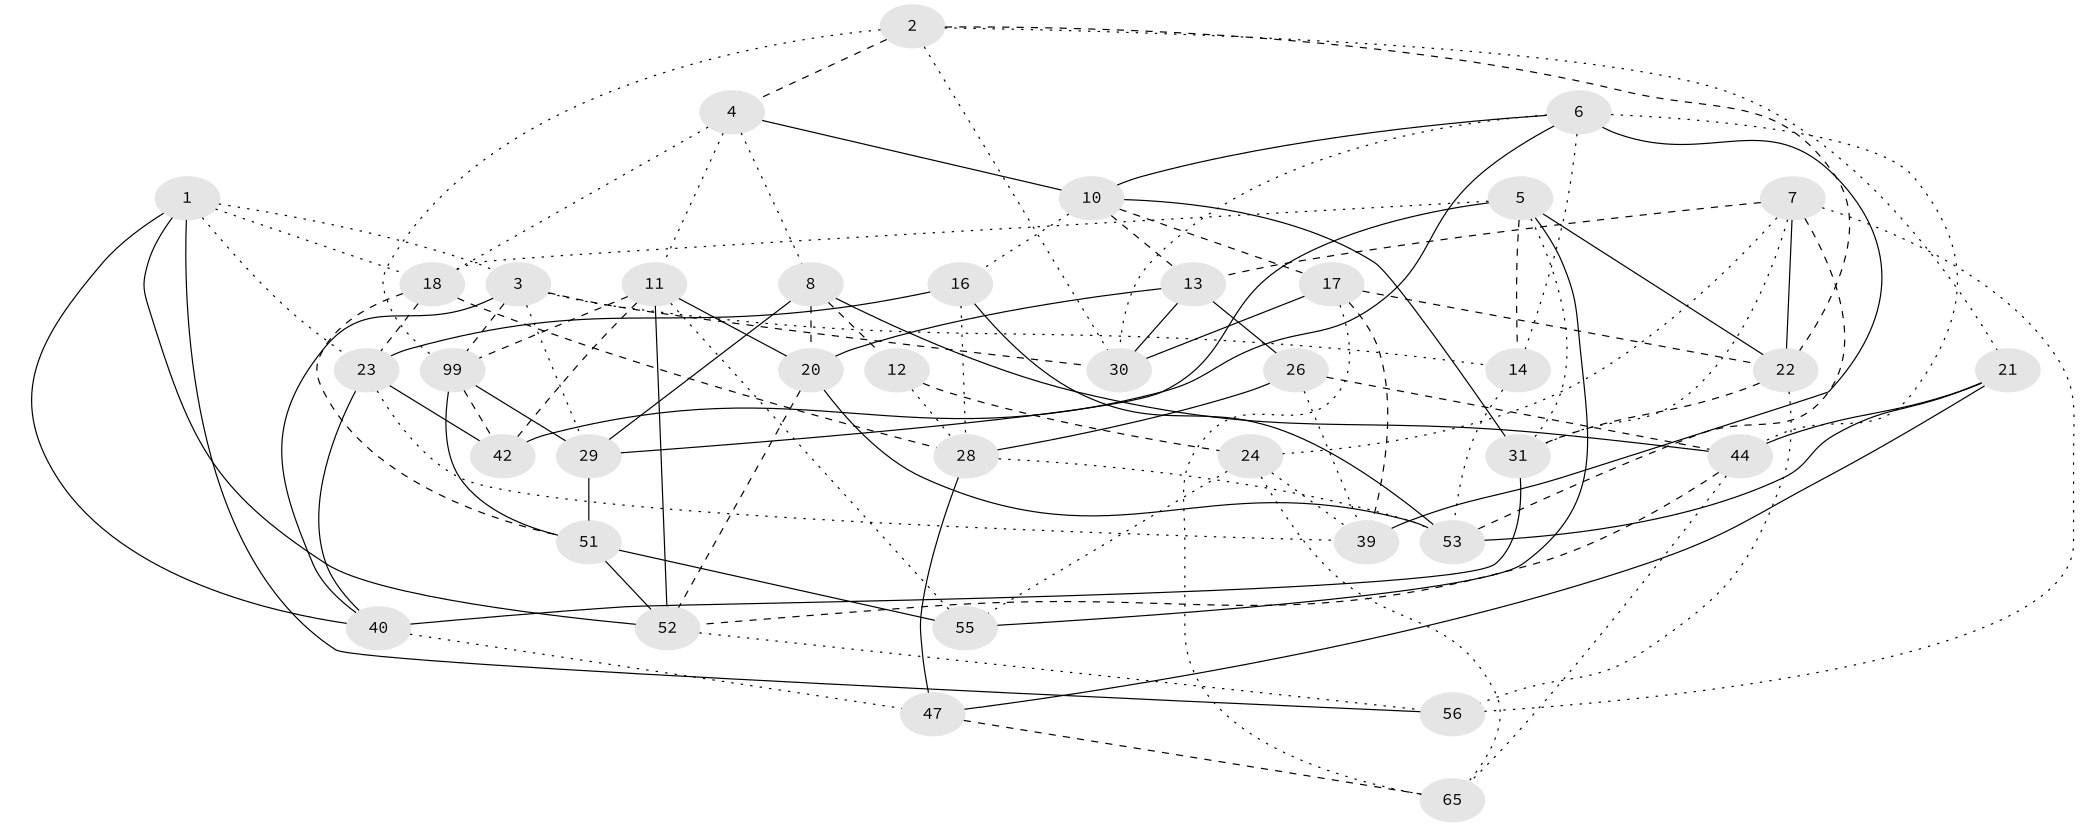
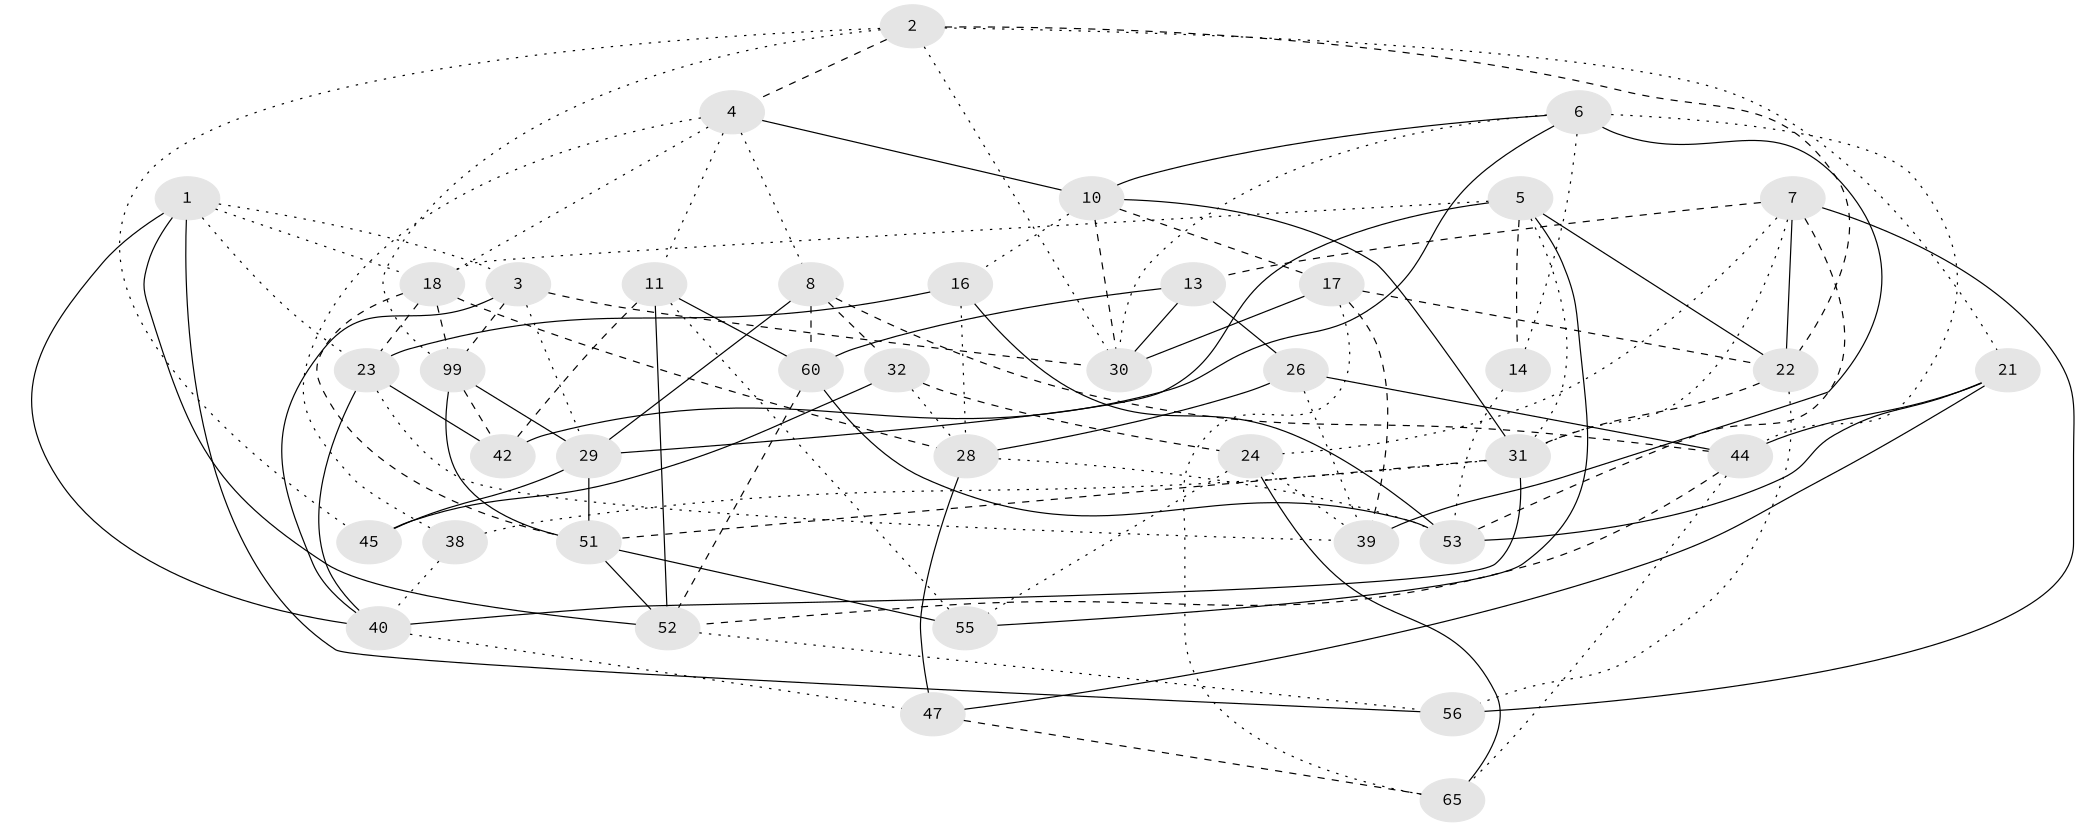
edge "10" -- "13": now "10" -- "30"
edge "3" -- "14": removed
edge "11" -- "99": now "18" -- "99"
node "20": label "20" -> "60"
node "12": label "12" -> "32"
edge "26" -- "44": style dashed -> solid
edge "8" -- "44": style solid -> dashed
edge "31" -- "51": added
node "45": added
node "38": added
edge "7" -- "56": style dotted -> solid
edge "24" -- "65": style dotted -> solid
